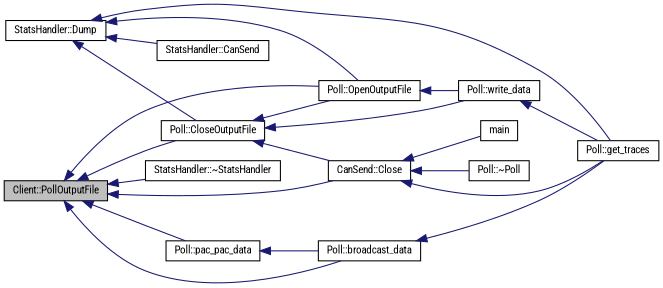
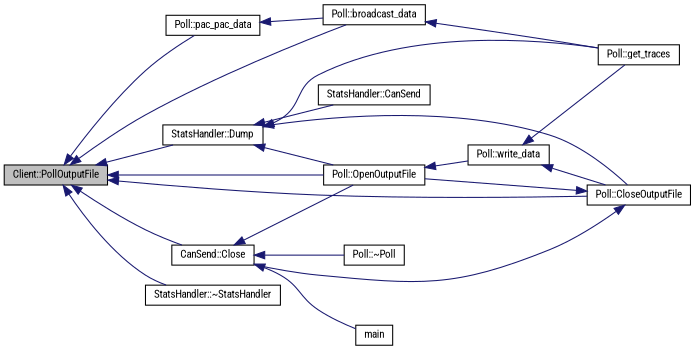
edge "Poll::write_data" -> "Poll::CloseOutputFile": reversed
edge "StatsHandler::Dump" -> "Client::PollOutputFile": added
edge "Poll::get_traces" -> "CanSend::Close": now "Poll::OpenOutputFile" -> "CanSend::Close"
